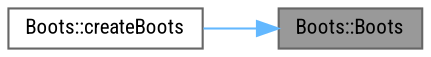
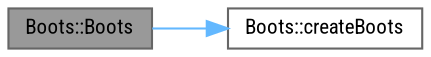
edge "Boots::createBoots" -> "Boots::Boots": reversed
